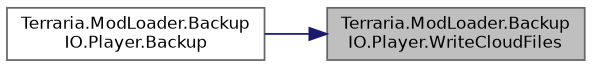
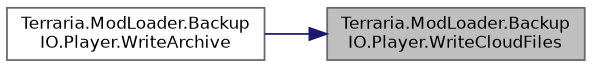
node "Terraria.ModLoader.Backup IO.Player.Backup": label "Terraria.ModLoader.Backup IO.Player.Backup" -> "Terraria.ModLoader.Backup IO.Player.WriteArchive"
